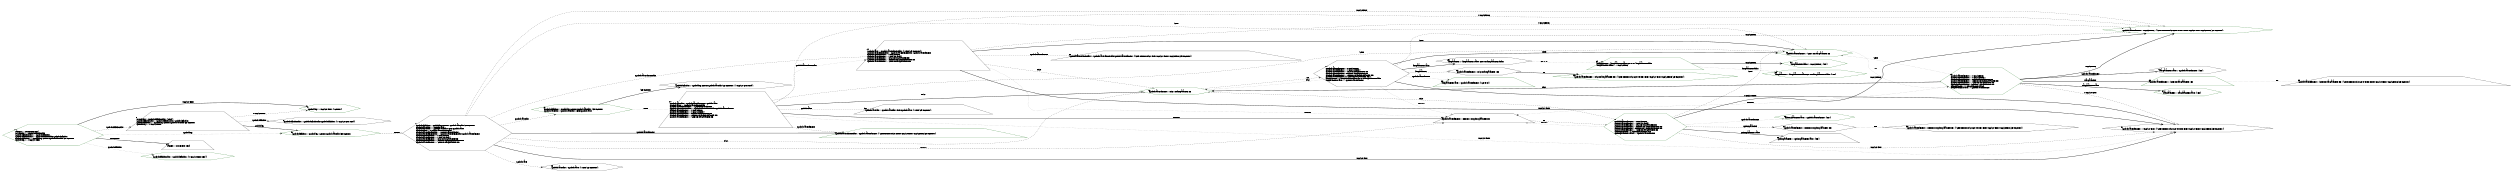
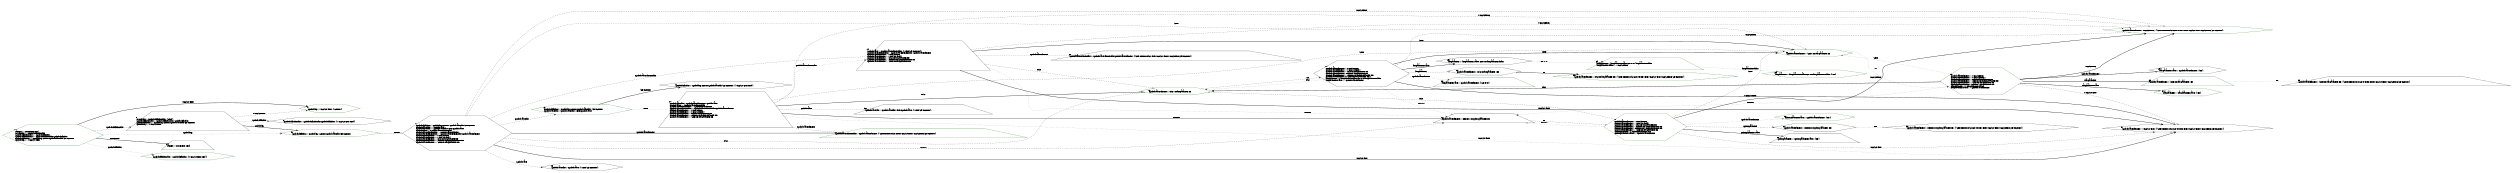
node "37: list_parameter_delim -> MCC_STRING . { RP }": removed
node "26: star_parameter_value -> symbol_value_element . { RP }": label "26: star_parameter_value -> symbol_value_element . { RP }" -> "29: star_parameter_value -> symbol_value_element . { RP }"
